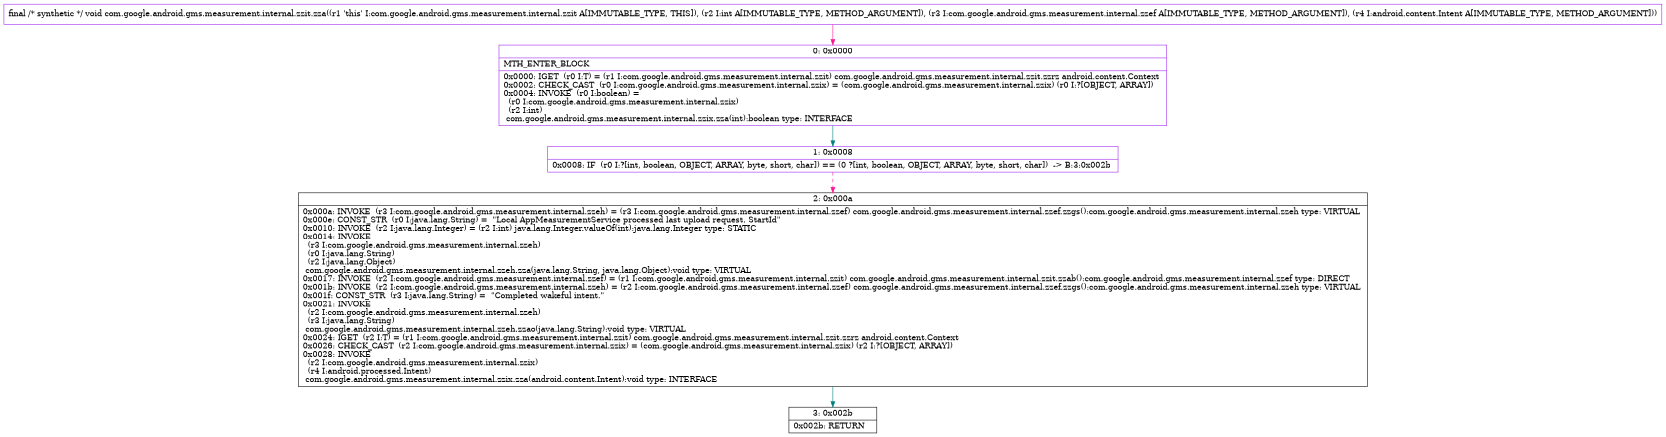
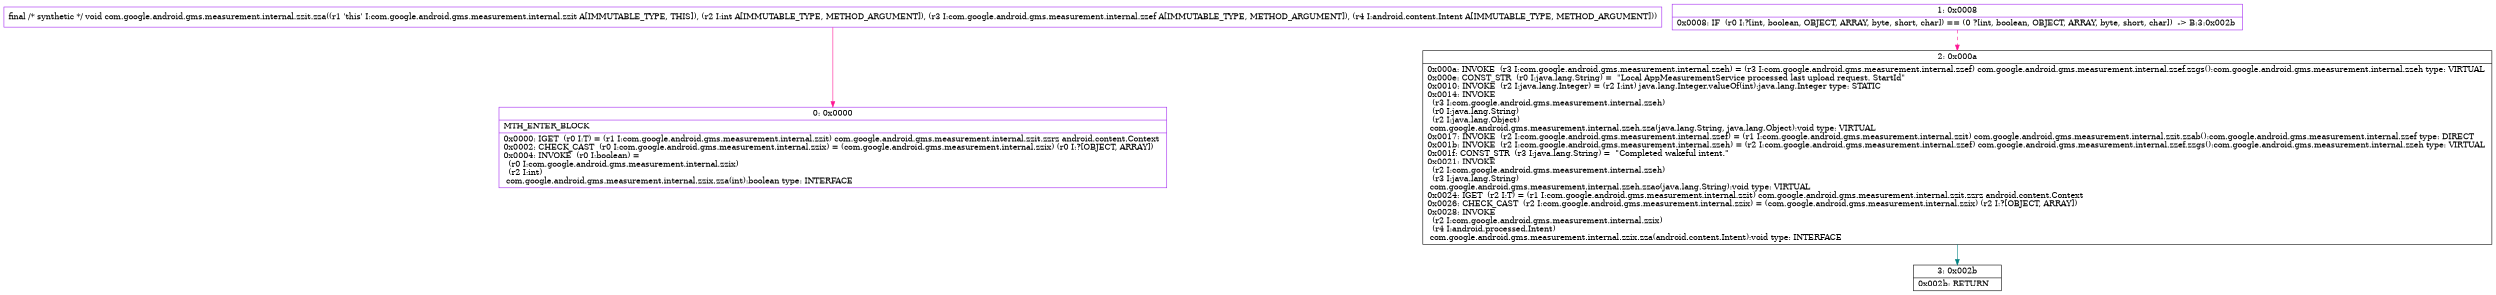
edge "0: 0x0000" -> "1: 0x0008": removed
